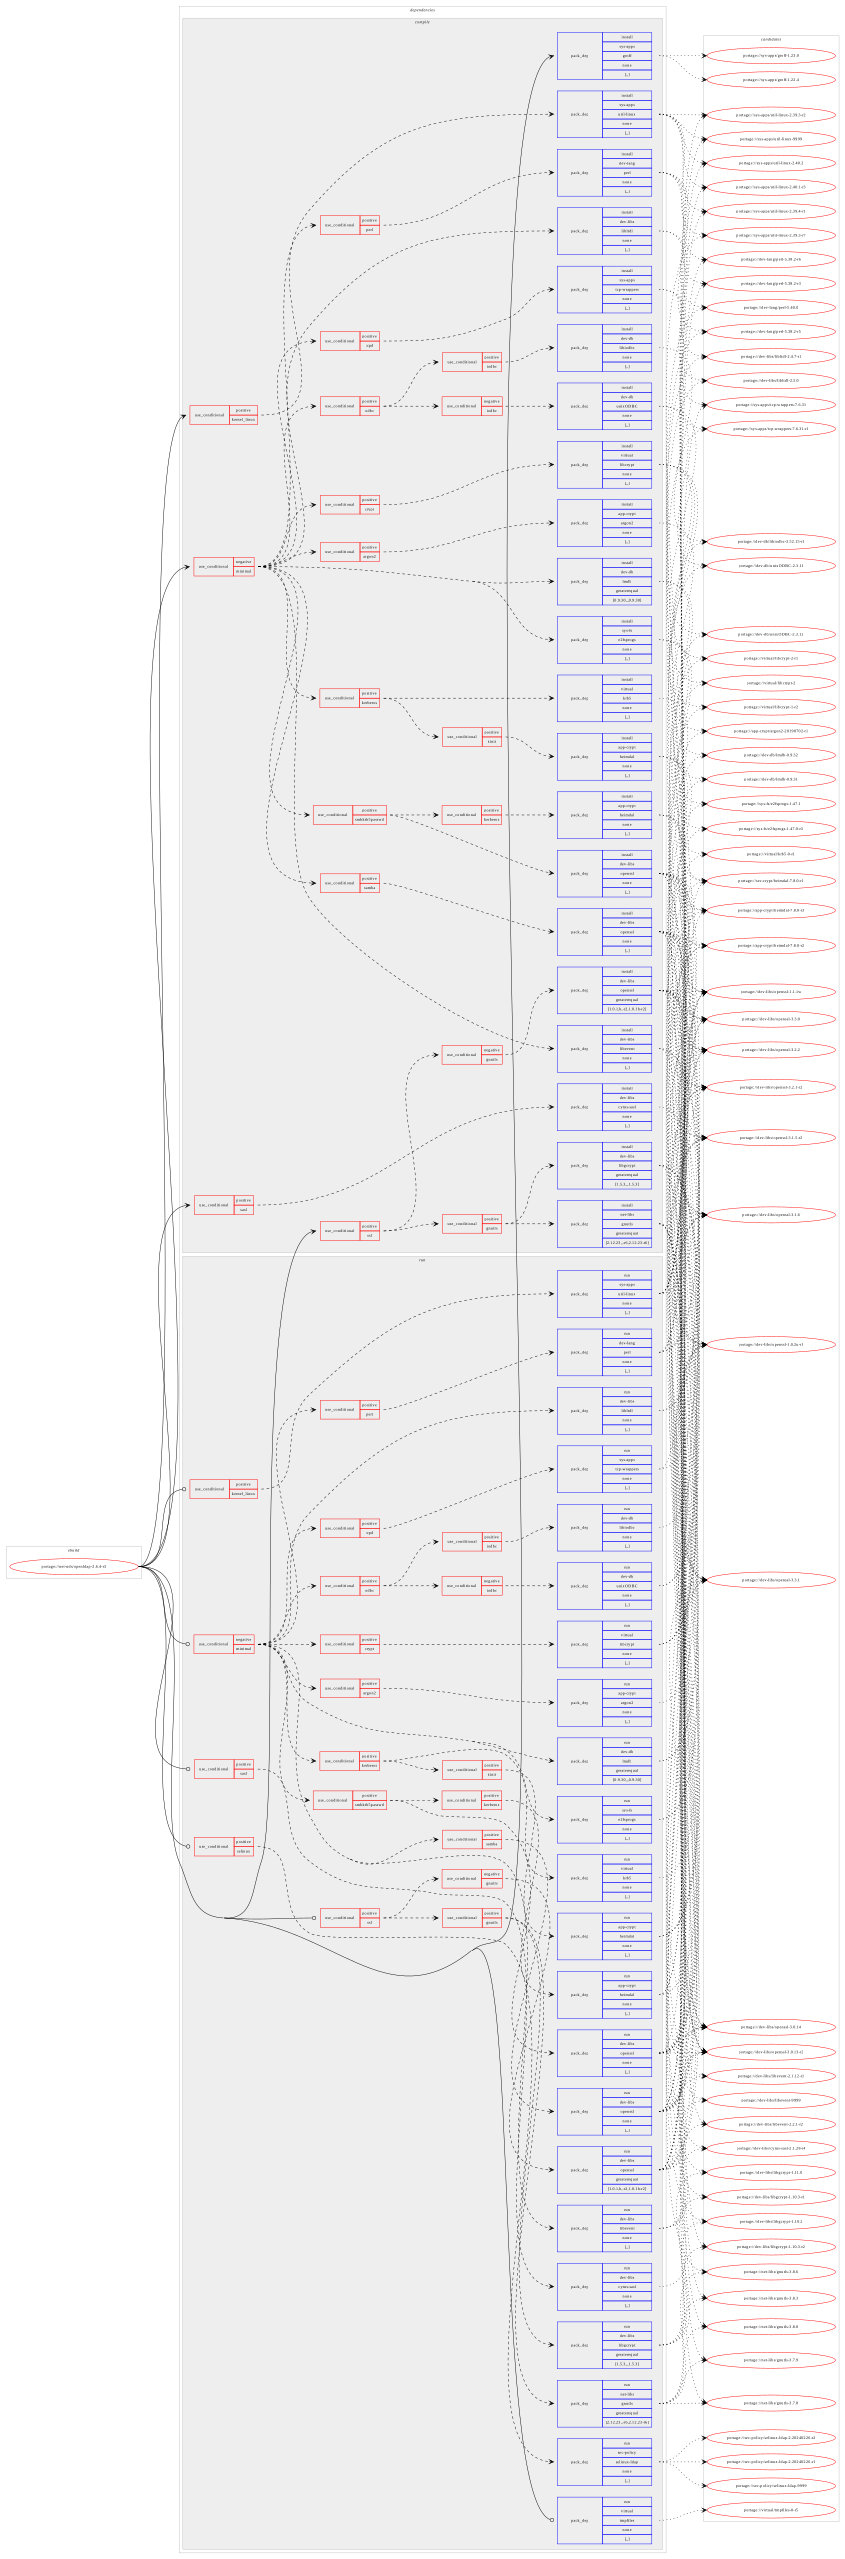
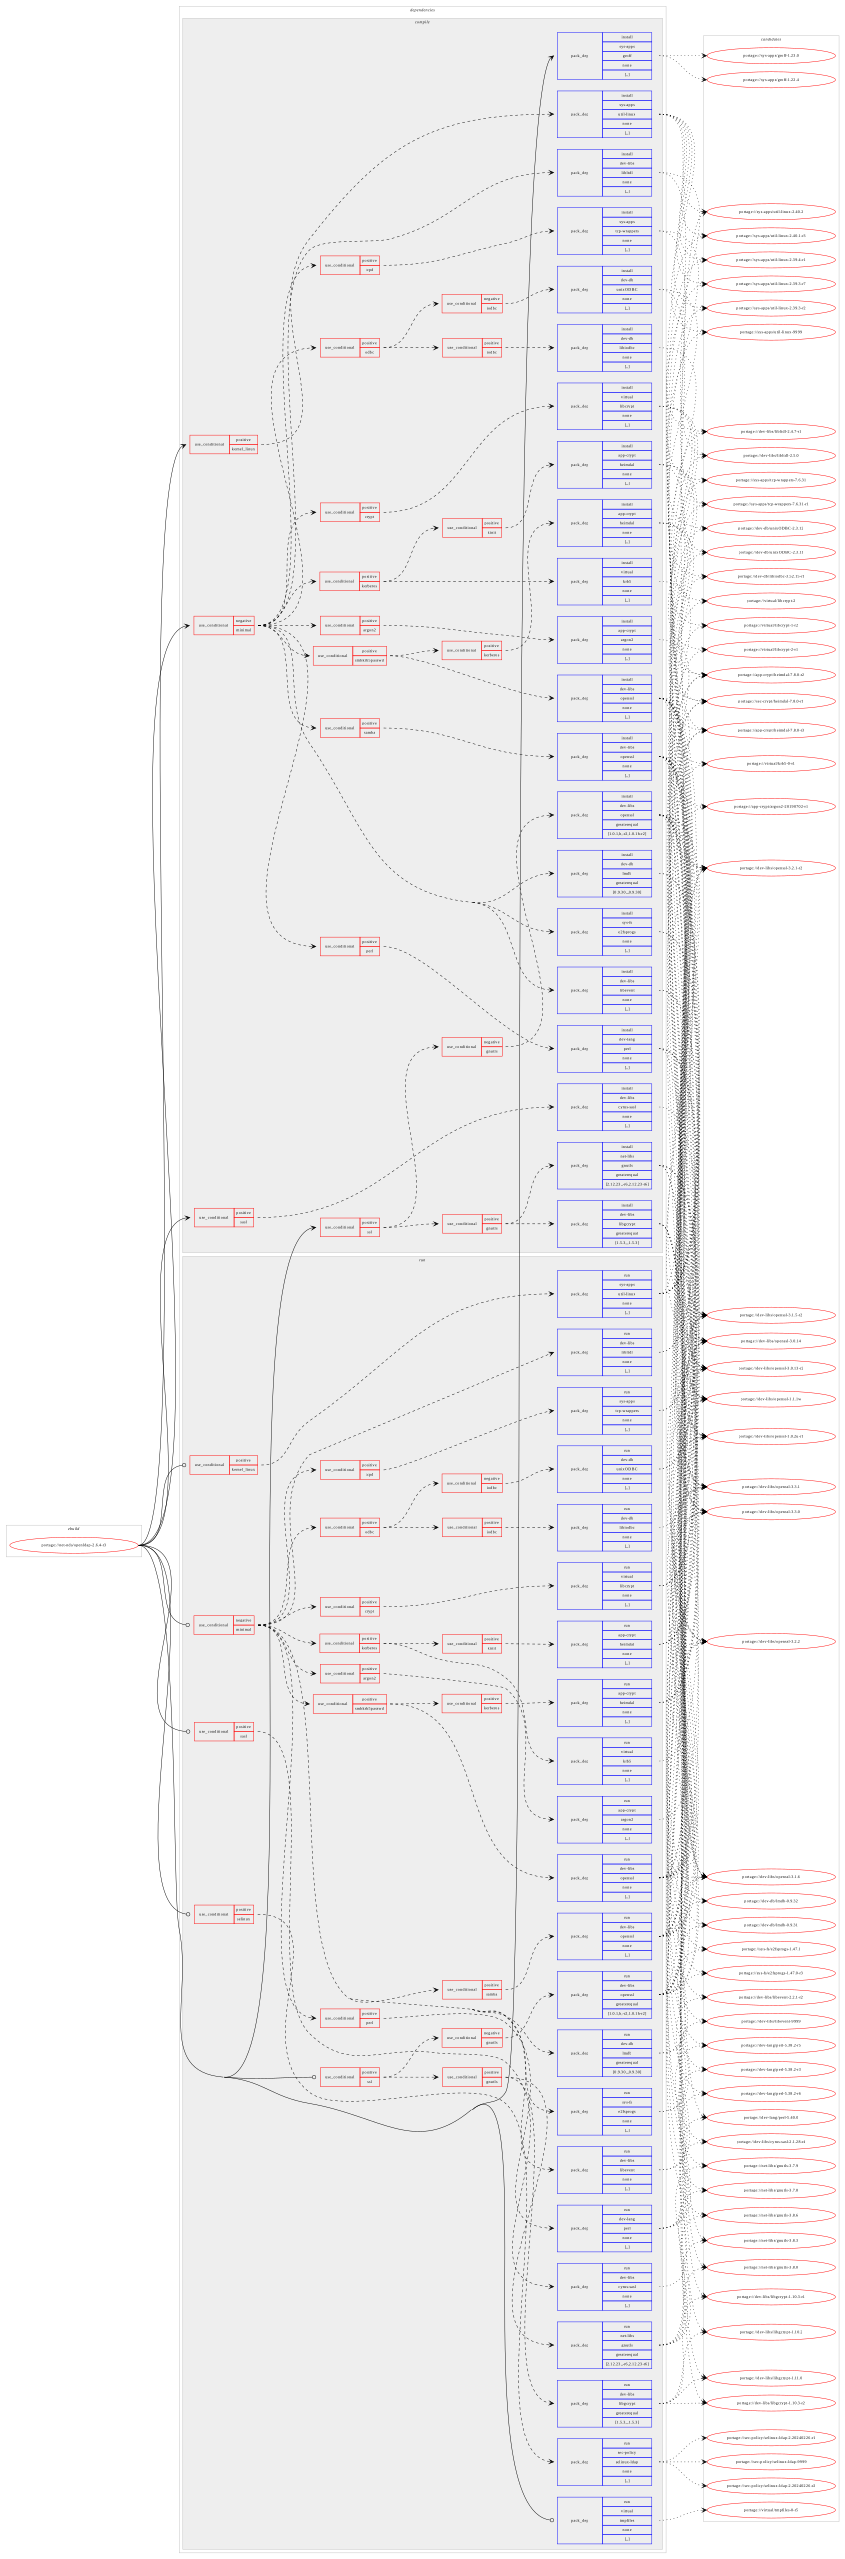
node "portage://dev-libs/libevent-2.1.12-r1": removed
